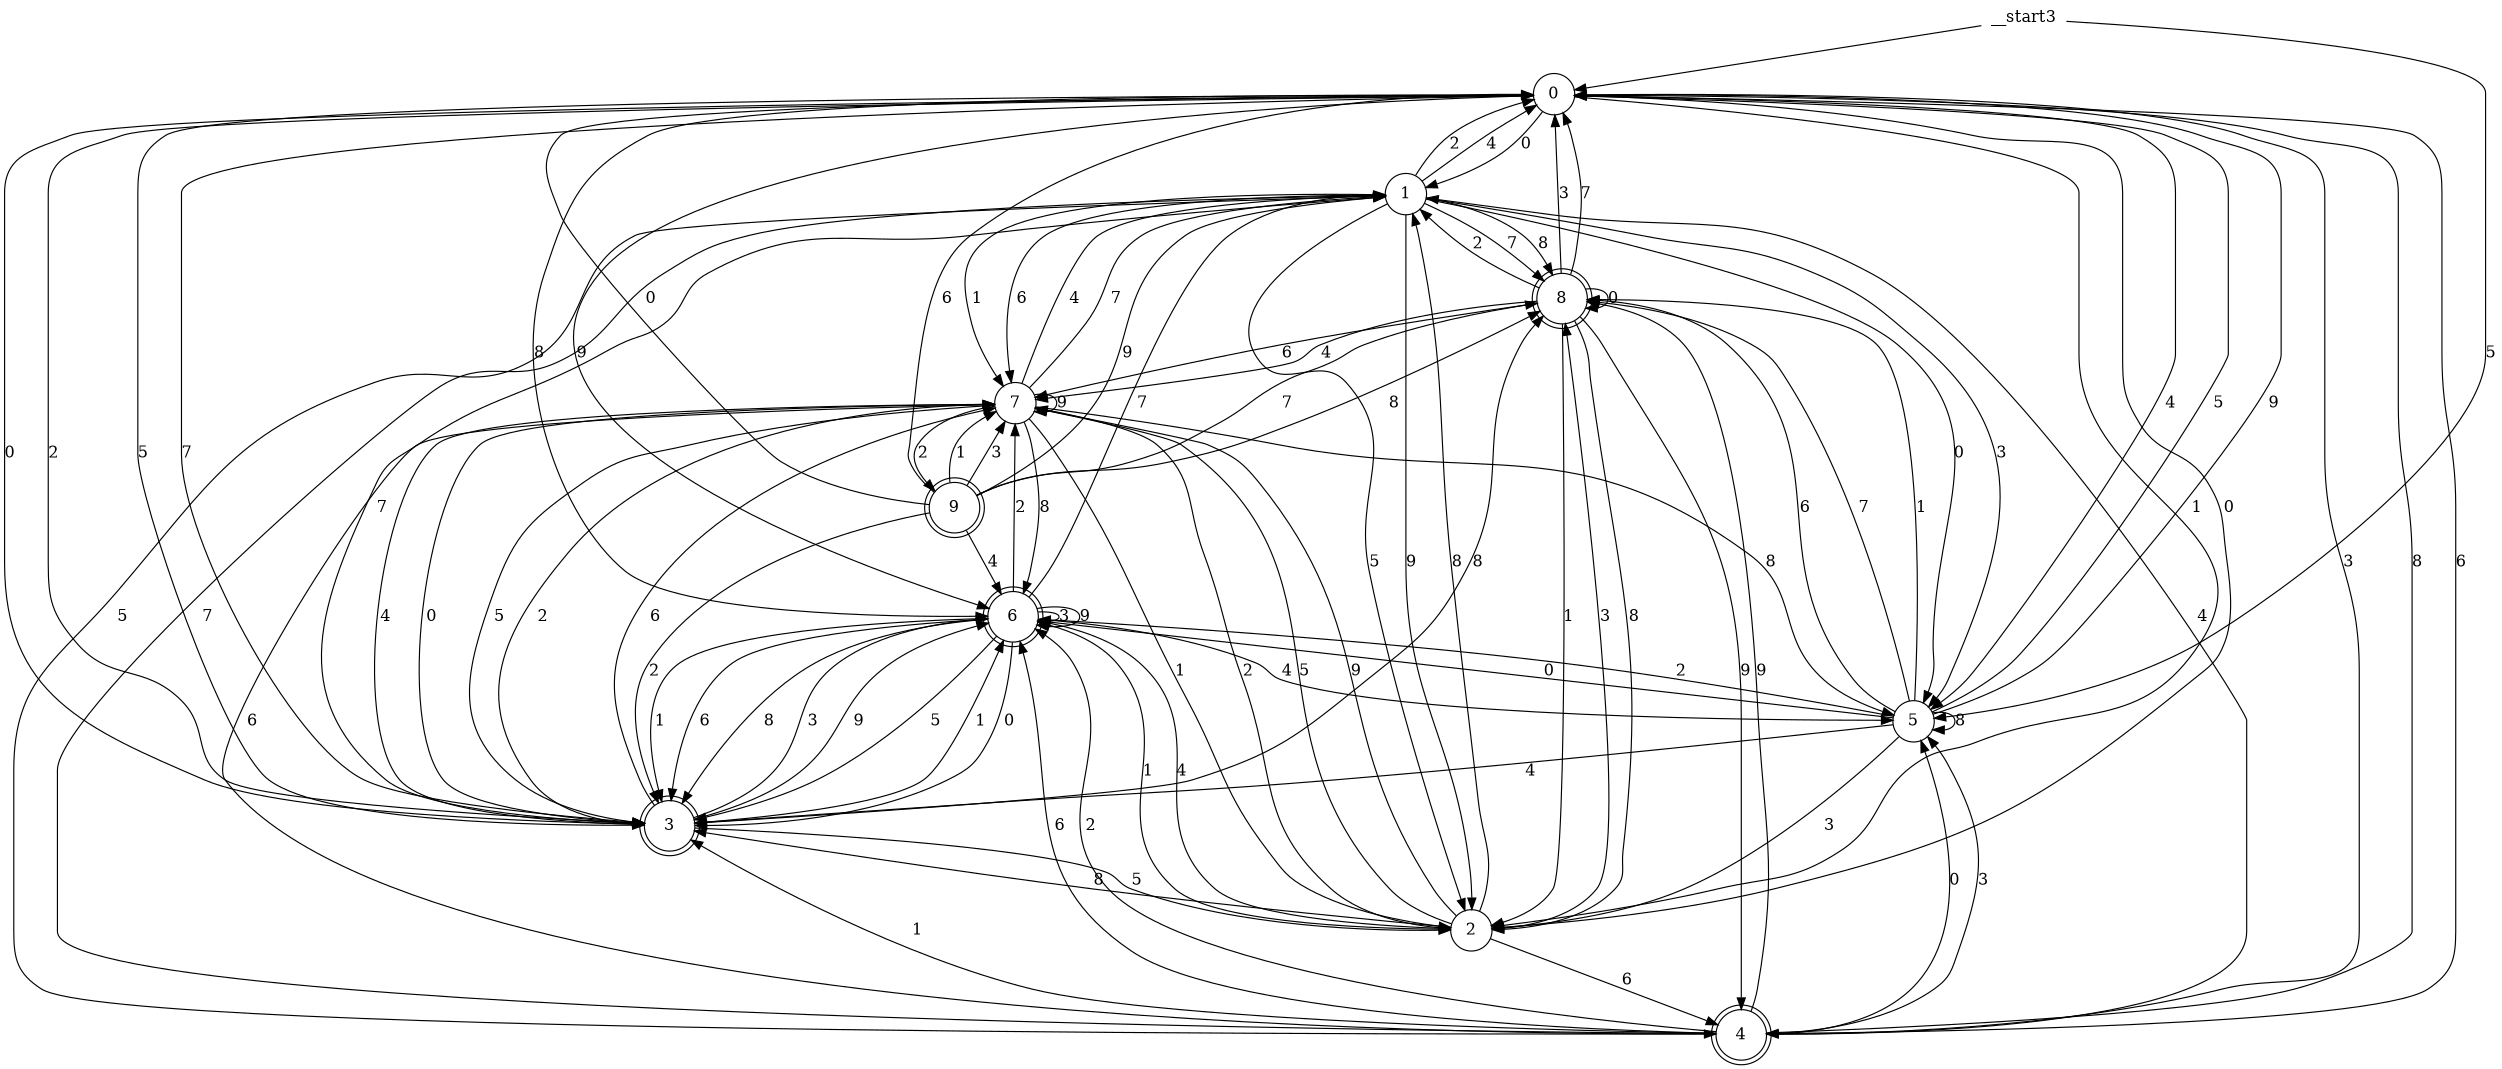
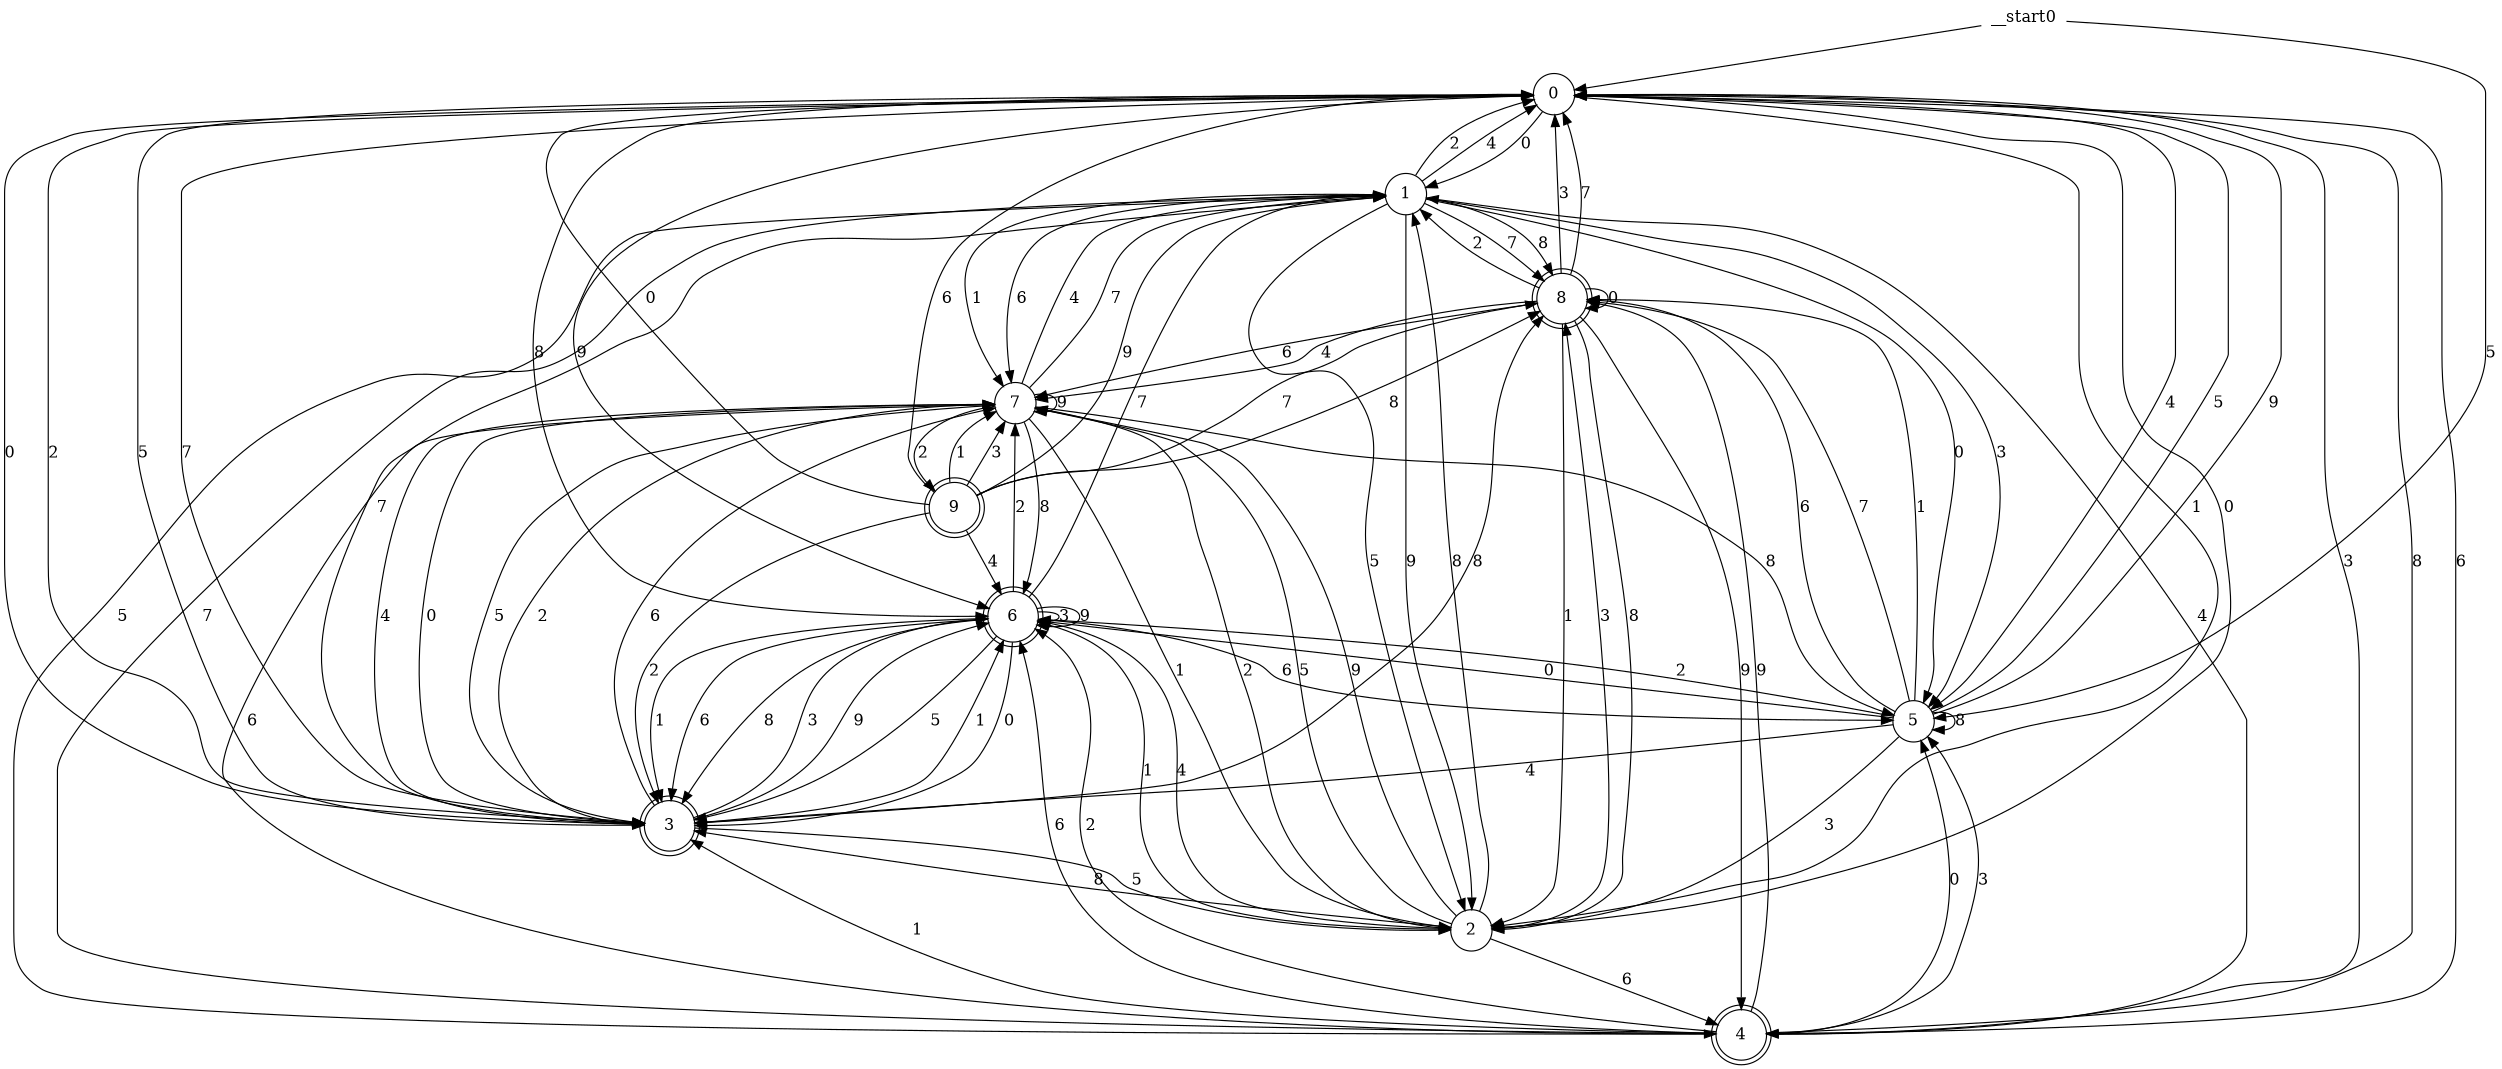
node "__start3": label "__start3" -> "__start0"
edge "6" -> "5": label "4" -> "6"
